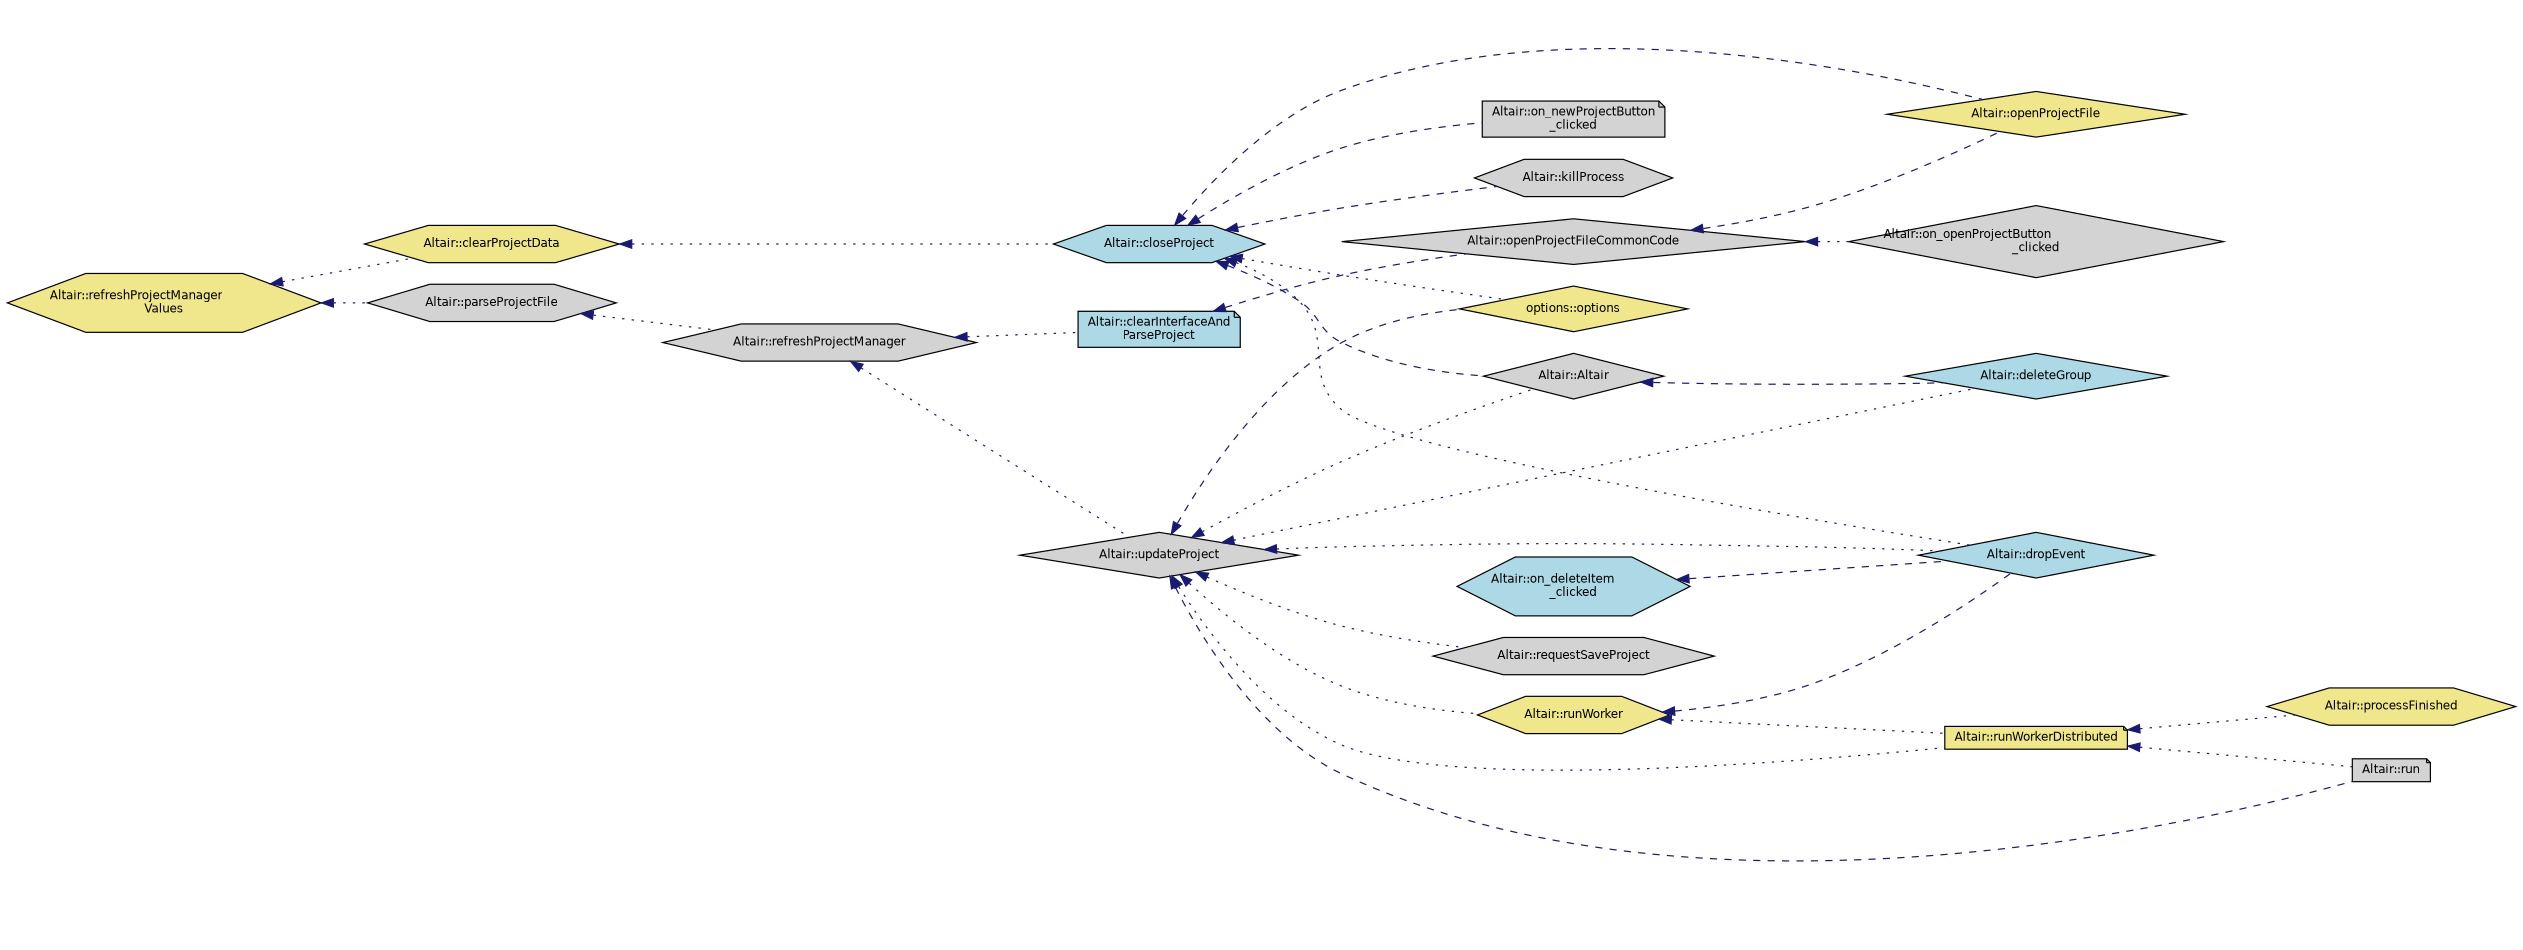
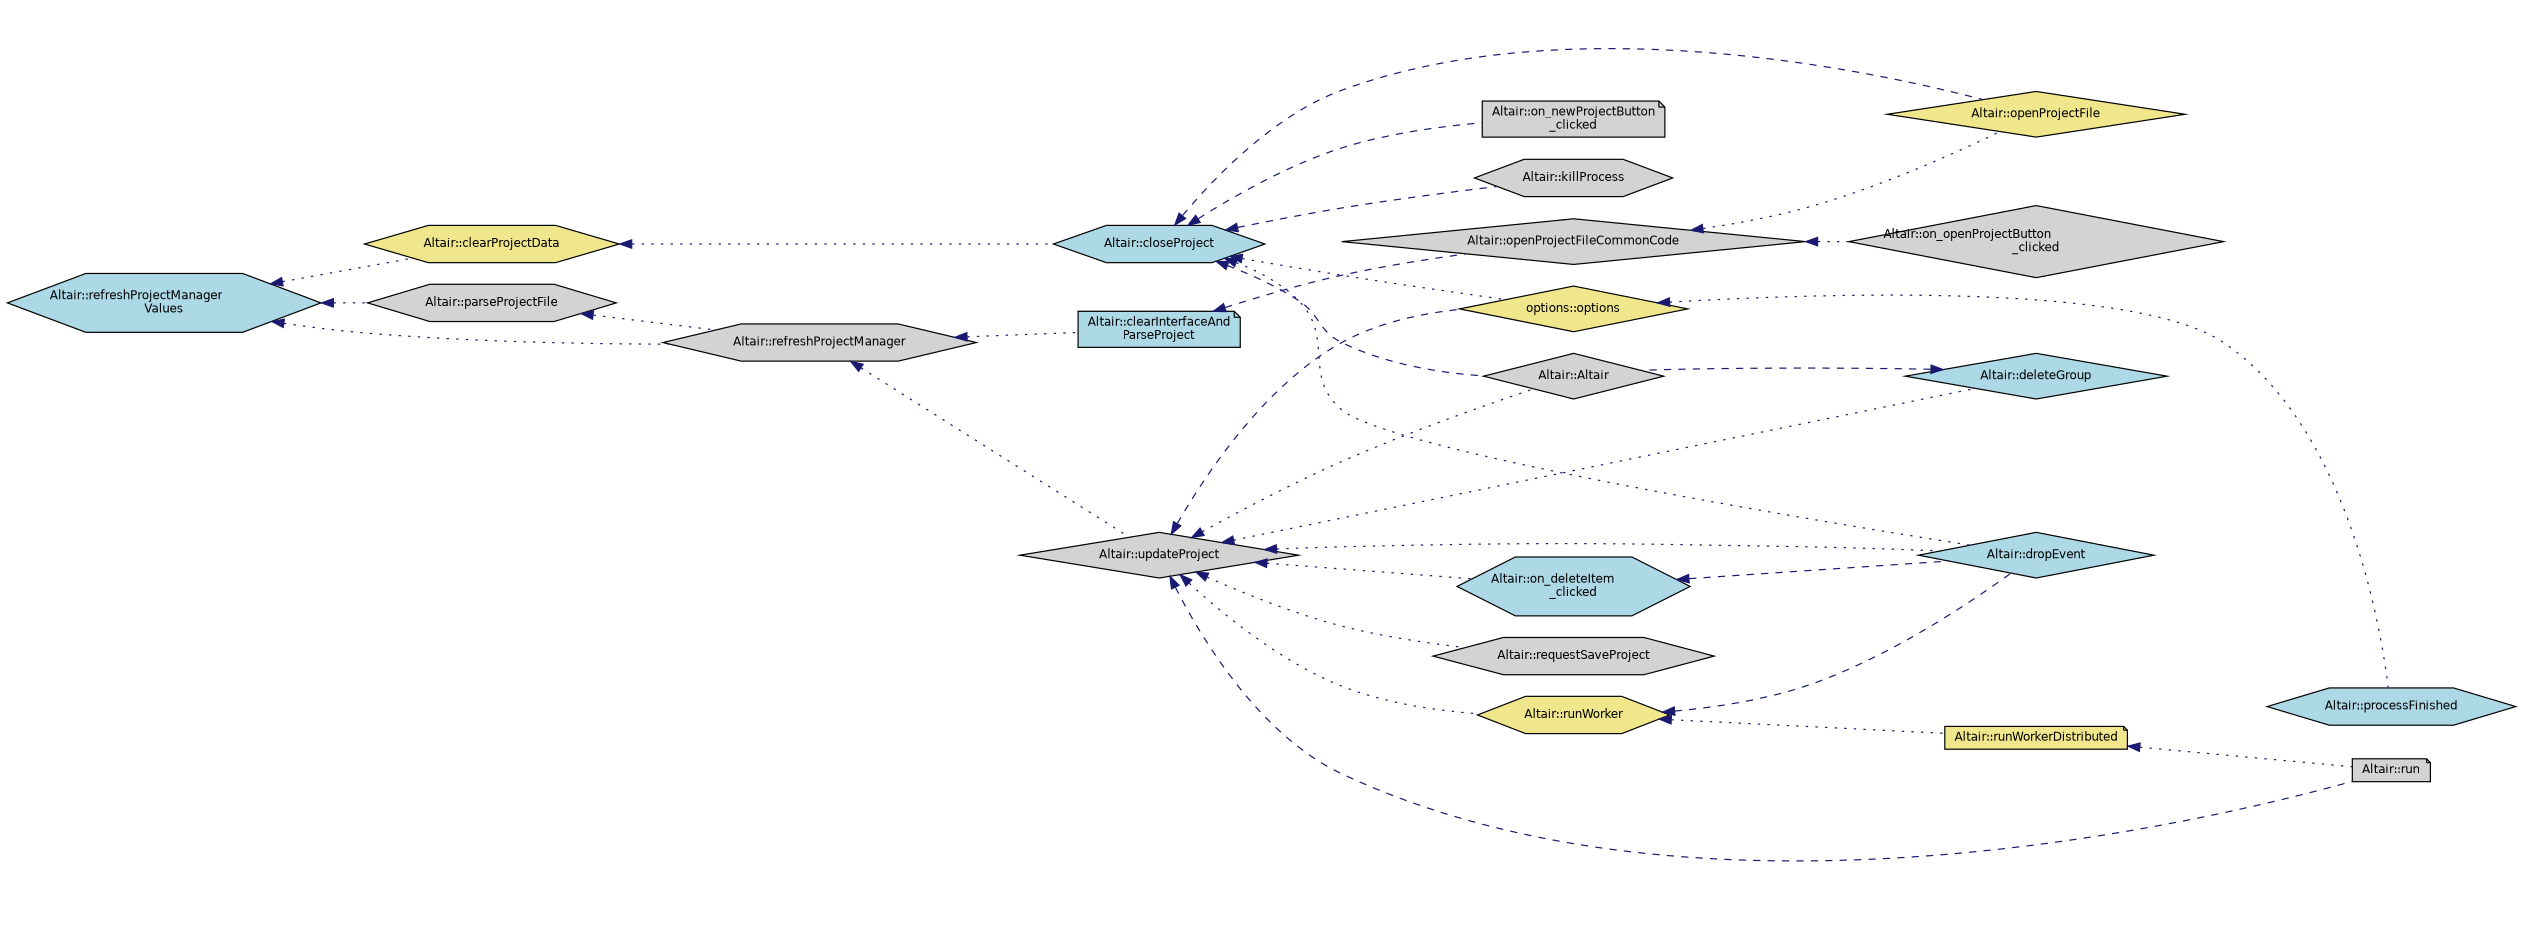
edge "Altair::openProjectFile" -> "Altair::openProjectFileCommonCode": style dashed -> dotted
node "Altair::refreshProjectManager Values": fillcolor khaki -> lightblue
edge "Altair::refreshProjectManager" -> "Altair::refreshProjectManager Values": added
edge "Altair::deleteGroup" -> "Altair::Altair": reversed
node "Altair::processFinished": fillcolor khaki -> lightblue
edge "Altair::processFinished" -> "Altair::runWorkerDistributed": now "Altair::processFinished" -> "options::options"
edge "Altair::runWorkerDistributed" -> "Altair::updateProject": now "Altair::on_deleteItem _clicked" -> "Altair::updateProject"
